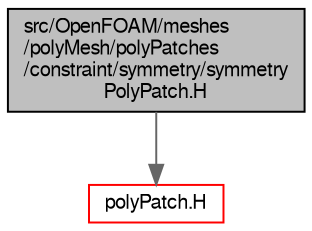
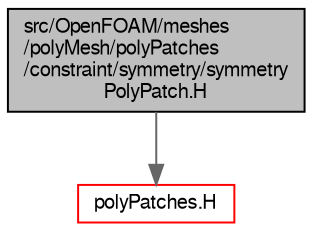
node "polyPatch.H": label "polyPatch.H" -> "polyPatches.H"
